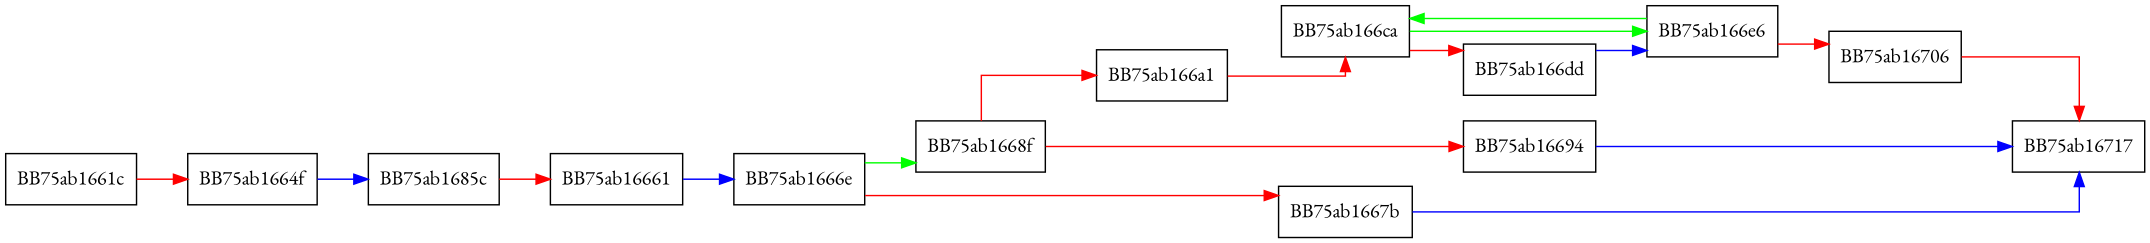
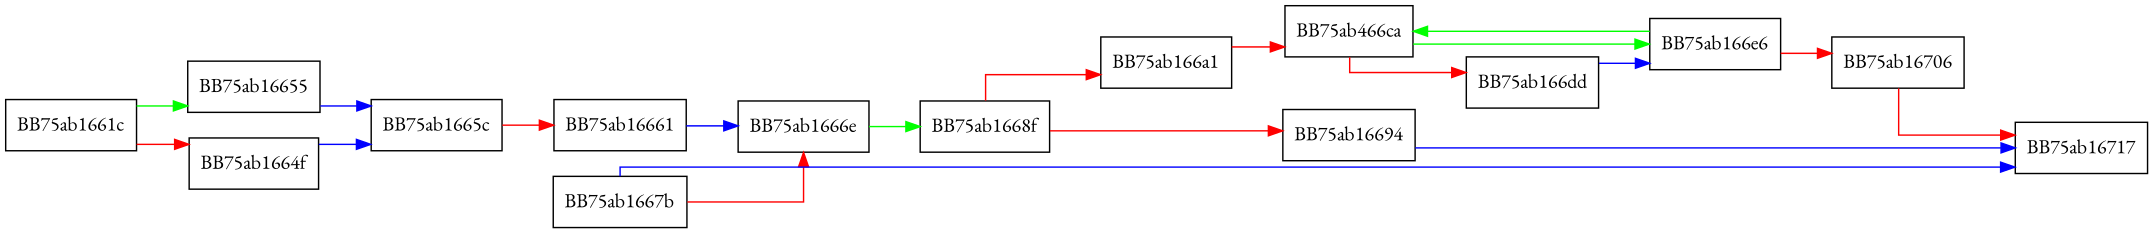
node "BB75ab166ca": label "BB75ab166ca" -> "BB75ab466ca"
node "BB75ab16655": added
node "BB75ab1685c": label "BB75ab1685c" -> "BB75ab1665c"
edge "BB75ab1666e" -> "BB75ab1667b": reversed
